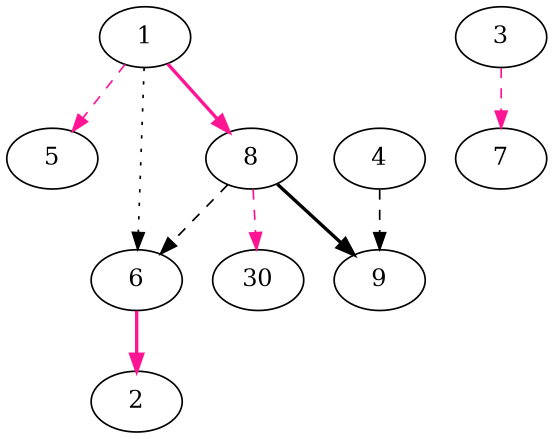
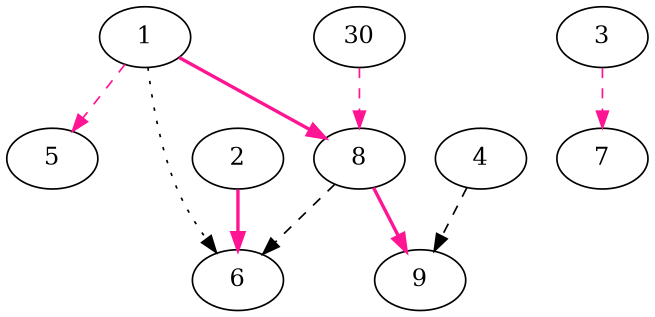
edge "8" -> "30": reversed
edge "8" -> "9": color black -> deeppink
edge "6" -> "2": reversed
